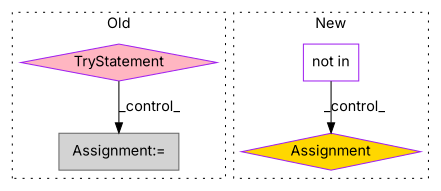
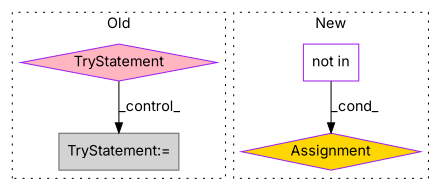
edge "not in" -> "Assignment": label "_control_" -> "_cond_"
node "Assignment:=": label "Assignment:=" -> "TryStatement:="
